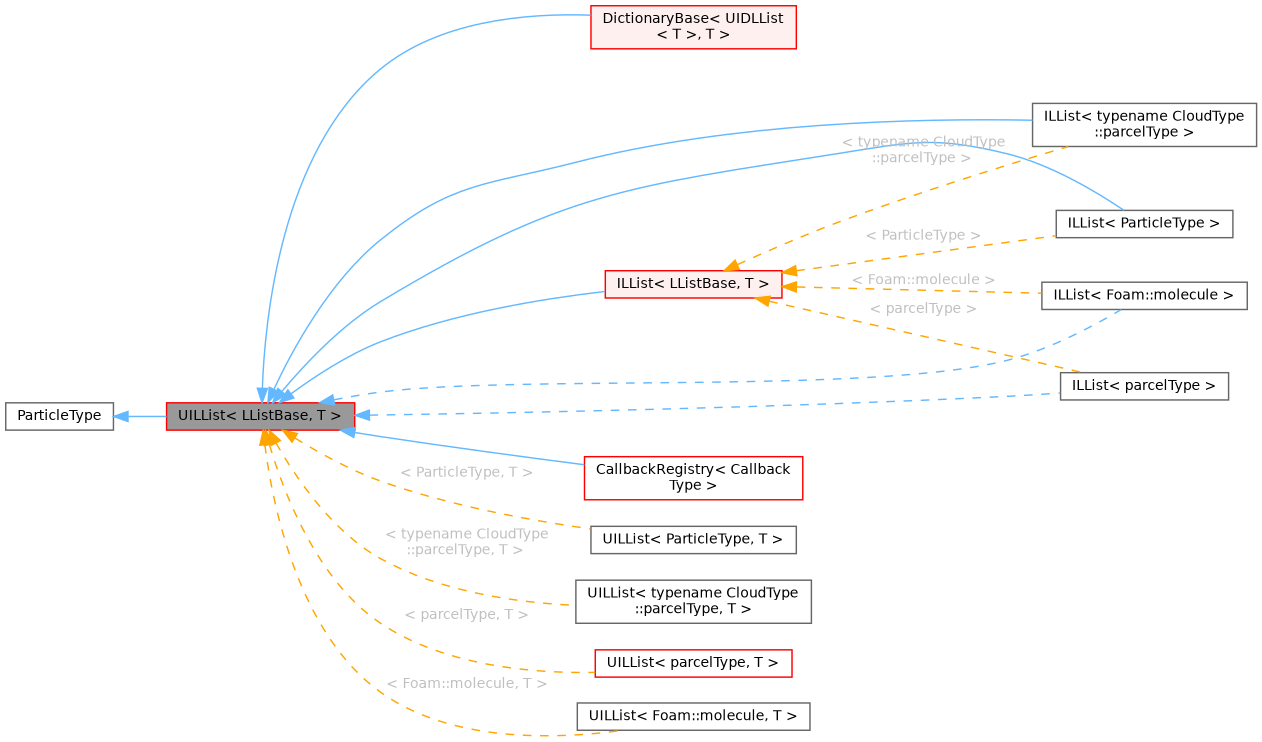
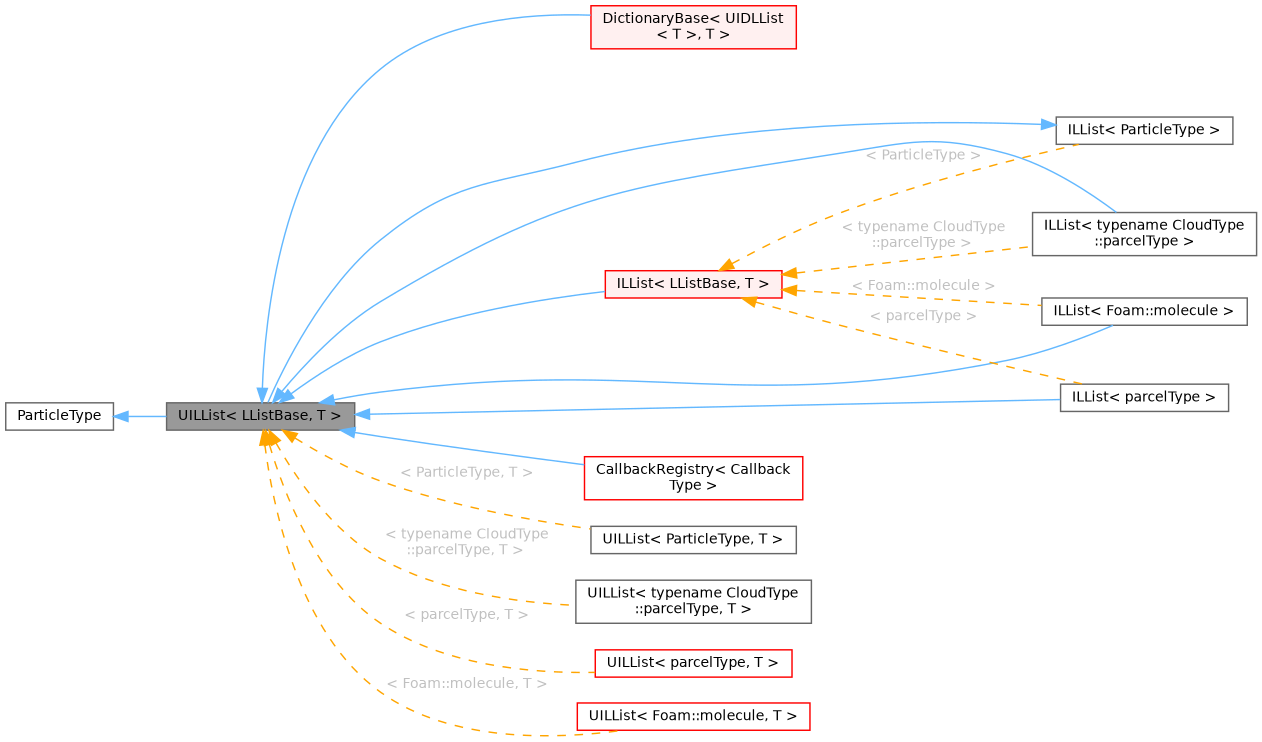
edge "ILList< ParticleType >" -> "UILList< LListBase, T >": reversed
edge "ILList< Foam::molecule >" -> "UILList< LListBase, T >": style dashed -> solid
edge "ILList< parcelType >" -> "UILList< LListBase, T >": style dashed -> solid
node "UILList< LListBase, T >": color red -> gray40
node "UILList< Foam::molecule, T >": color gray40 -> red
